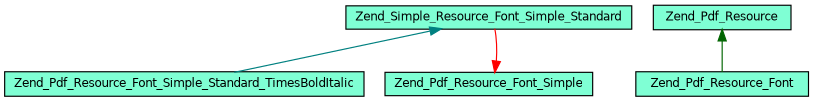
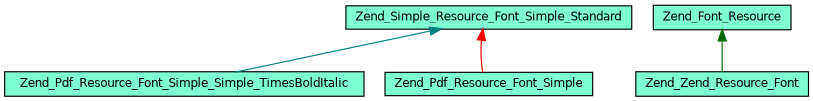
node "Zend_Pdf_Resource": label "Zend_Pdf_Resource" -> "Zend_Font_Resource"
edge "Zend_Simple_Resource_Font_Simple_Standard" -> "Zend_Pdf_Resource_Font_Simple": reversed
node "Zend_Pdf_Resource_Font_Simple_Standard_TimesBoldItalic": label "Zend_Pdf_Resource_Font_Simple_Standard_TimesBoldItalic" -> "Zend_Pdf_Resource_Font_Simple_Simple_TimesBoldItalic"
node "Zend_Pdf_Resource_Font": label "Zend_Pdf_Resource_Font" -> "Zend_Zend_Resource_Font"
